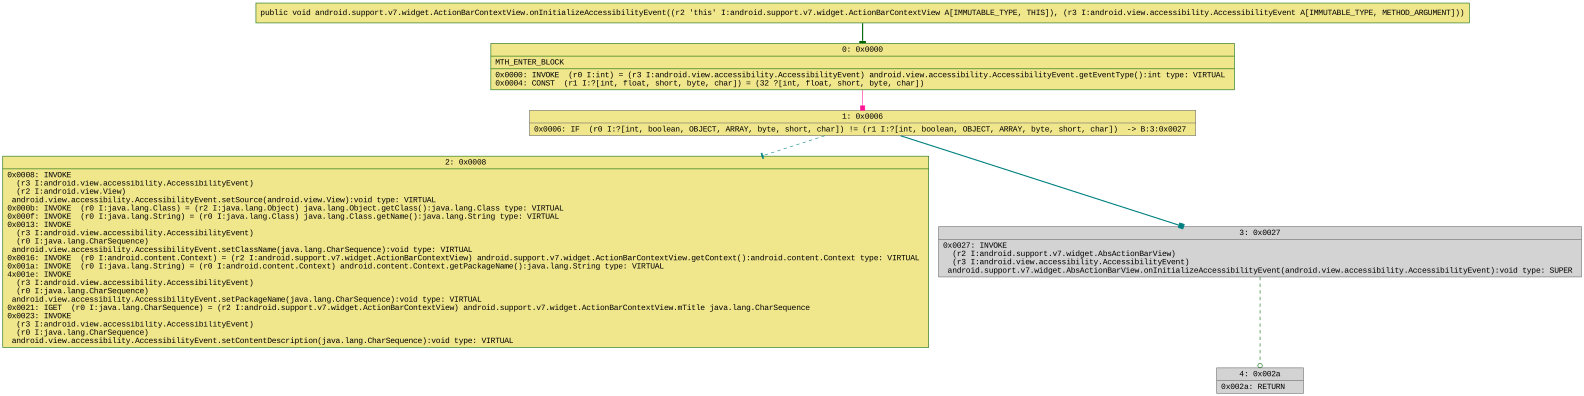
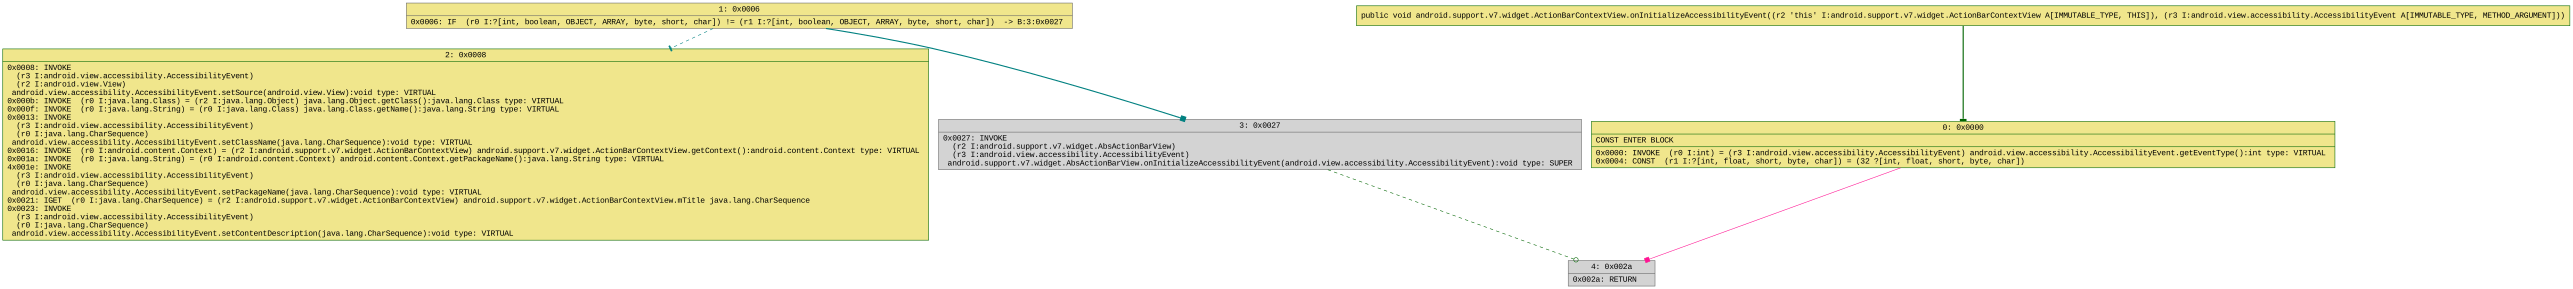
node "0: 0x0000": text "MTH_ENTER_BLOCK" -> "CONST_ENTER_BLOCK"
edge "0: 0x0000" -> "1: 0x0006": now "0: 0x0000" -> "4: 0x002a"
